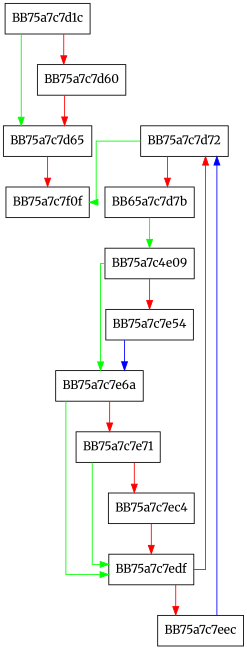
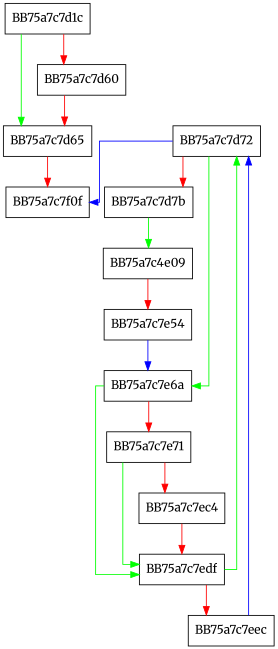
edge "BB75a7c7d72" -> "BB75a7c7f0f": color green -> blue
node "BB65a7c7d7b": label "BB65a7c7d7b" -> "BB75a7c7d7b"
edge "BB75a7c4e09" -> "BB75a7c7e6a": now "BB75a7c7d72" -> "BB75a7c7e6a"
edge "BB75a7c7edf" -> "BB75a7c7d72": color red -> green
